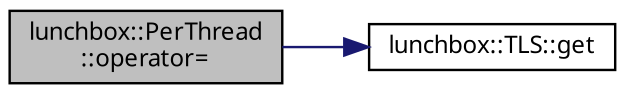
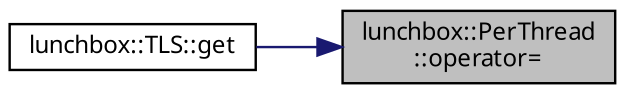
edge "lunchbox::PerThread ::operator=" -> "lunchbox::TLS::get": reversed
